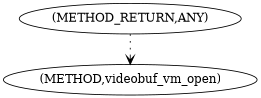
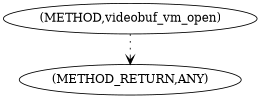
edge "(METHOD_RETURN,ANY)" -> "(METHOD,videobuf_vm_open)": reversed
